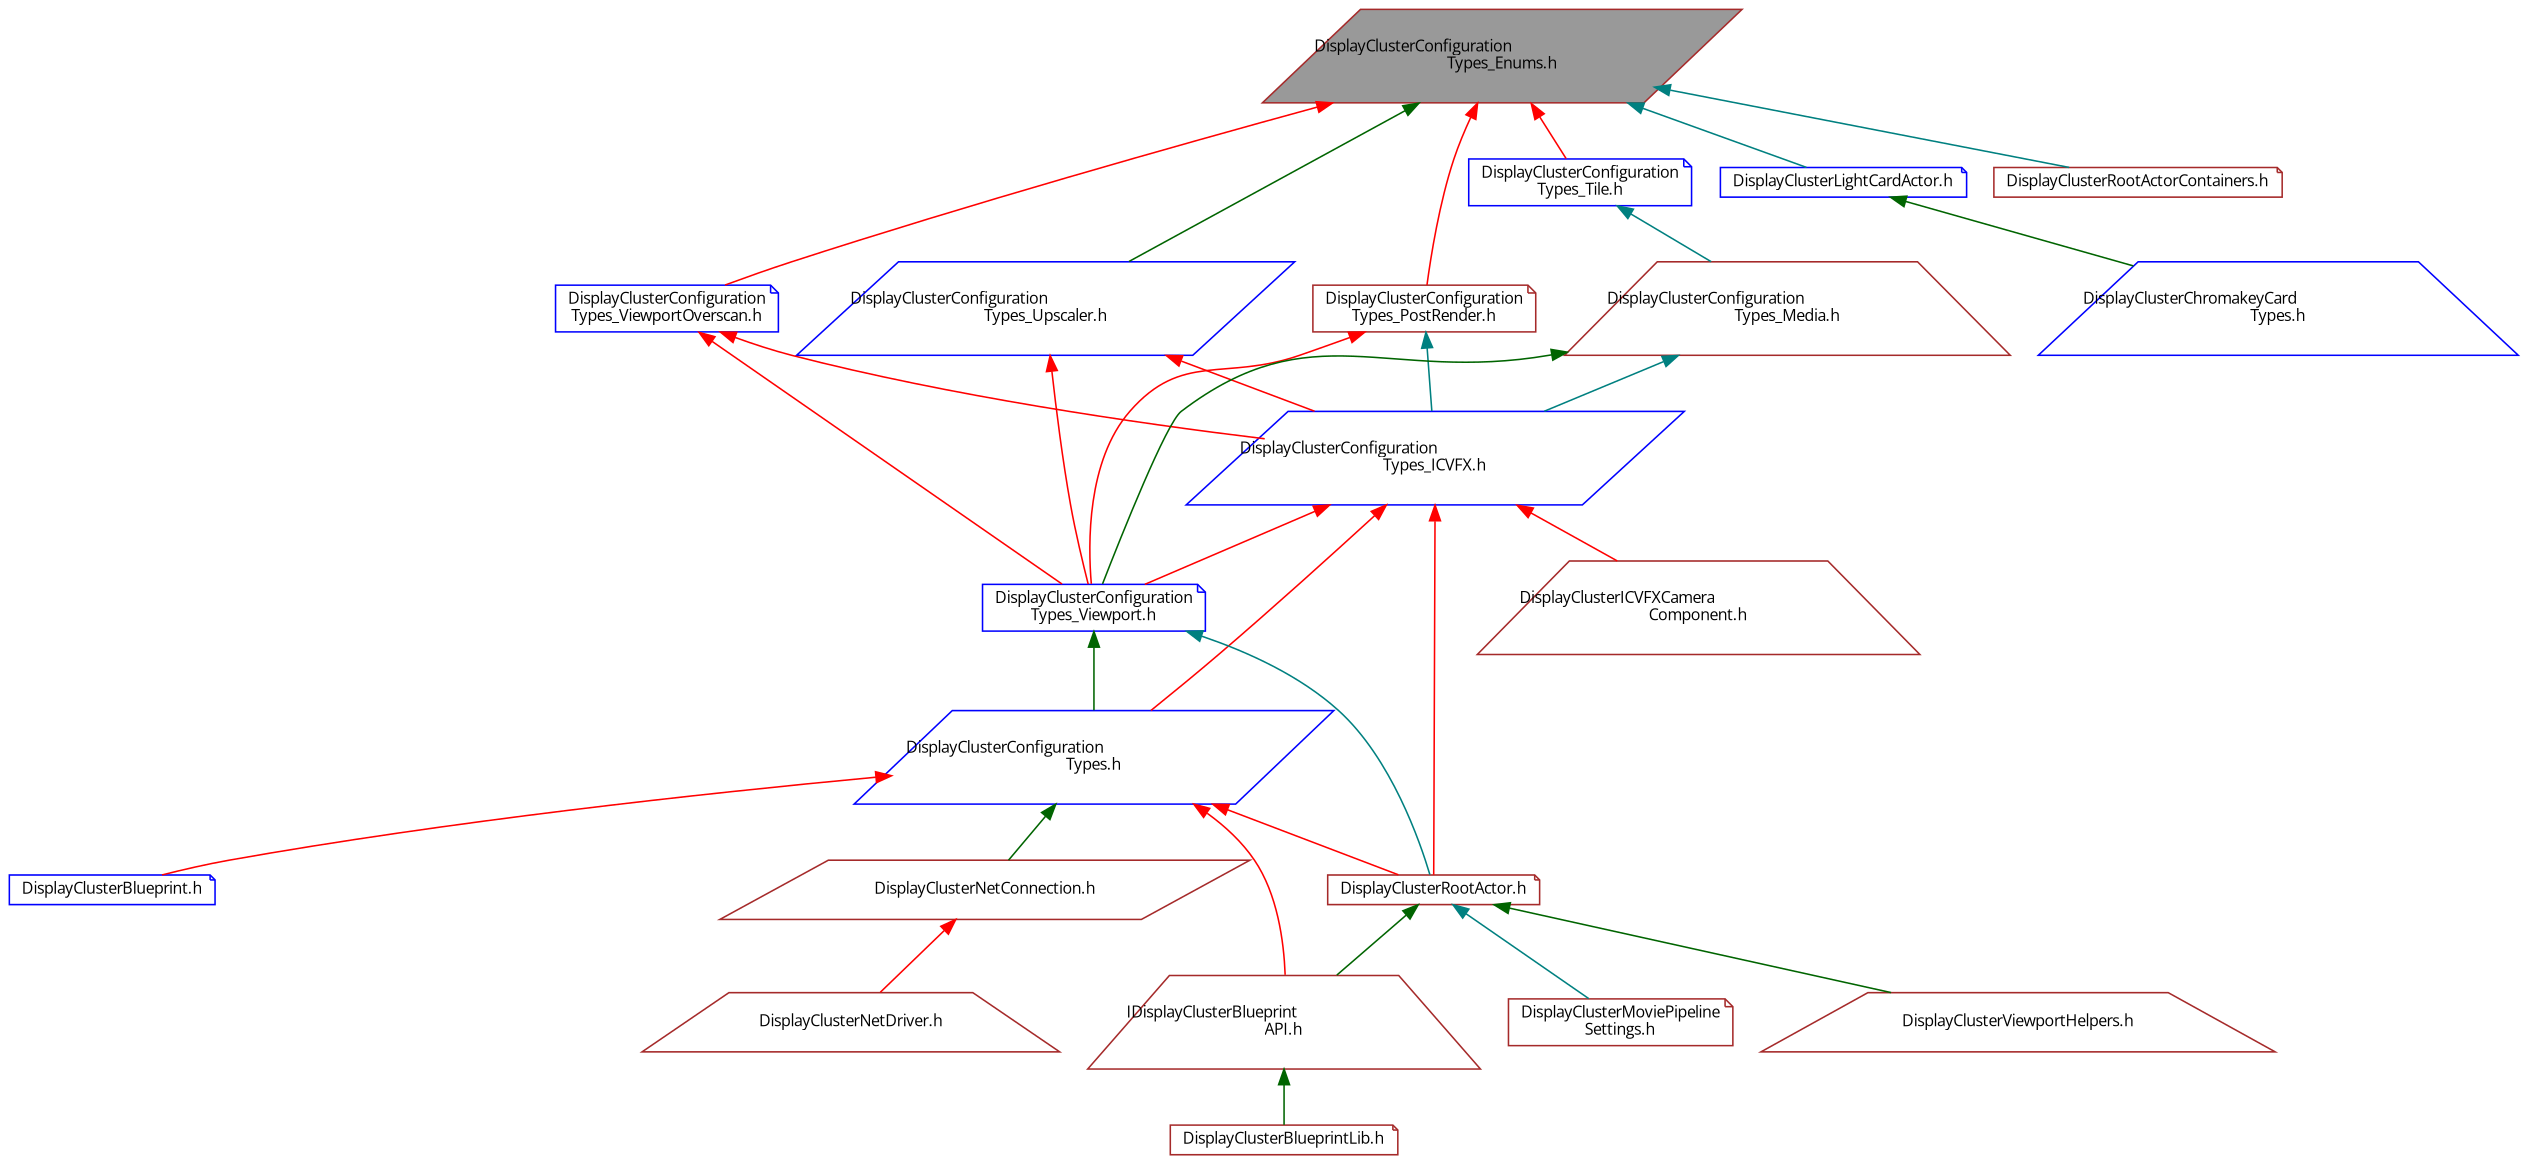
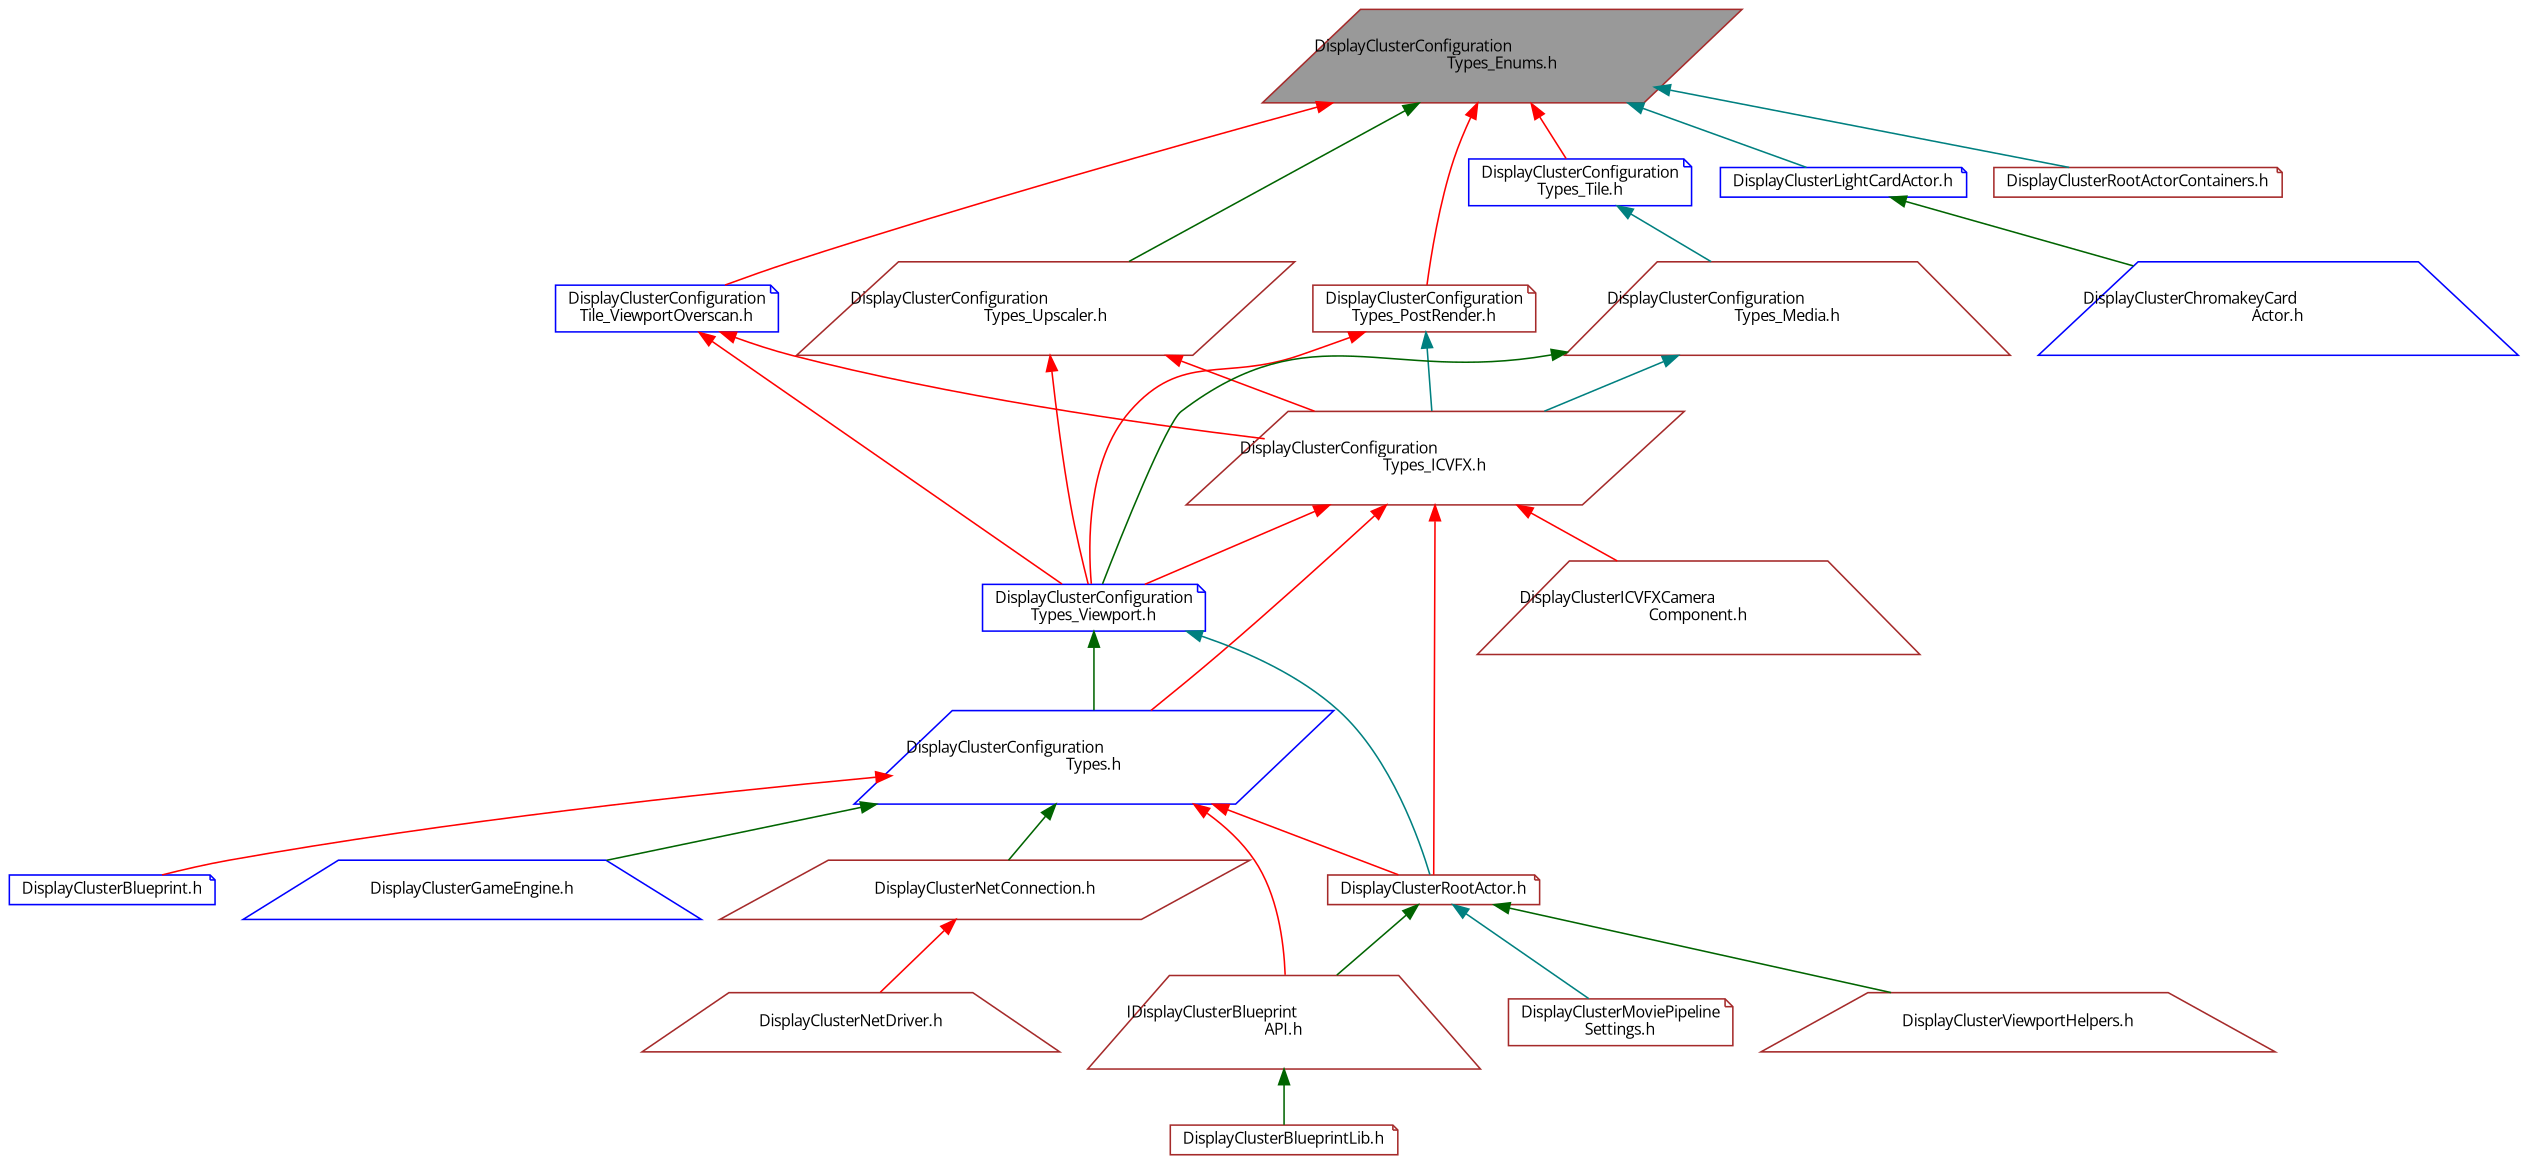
node "DisplayClusterConfiguration Types_ViewportOverscan.h": label "DisplayClusterConfiguration Types_ViewportOverscan.h" -> "DisplayClusterConfiguration Tile_ViewportOverscan.h"
node "DisplayClusterConfiguration Types_Upscaler.h": color blue -> brown
node "DisplayClusterChromakeyCard Types.h": label "DisplayClusterChromakeyCard Types.h" -> "DisplayClusterChromakeyCard Actor.h"
node "DisplayClusterConfiguration Types_ICVFX.h": color blue -> brown
node "DisplayClusterGameEngine.h": added
